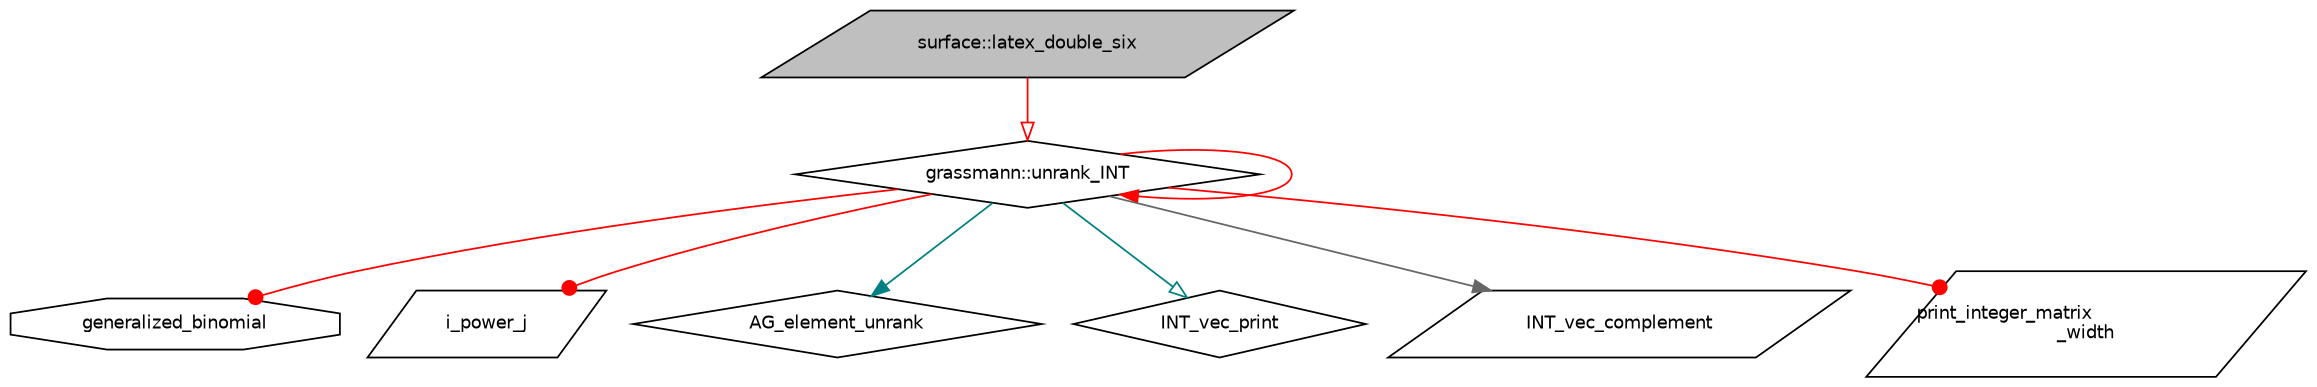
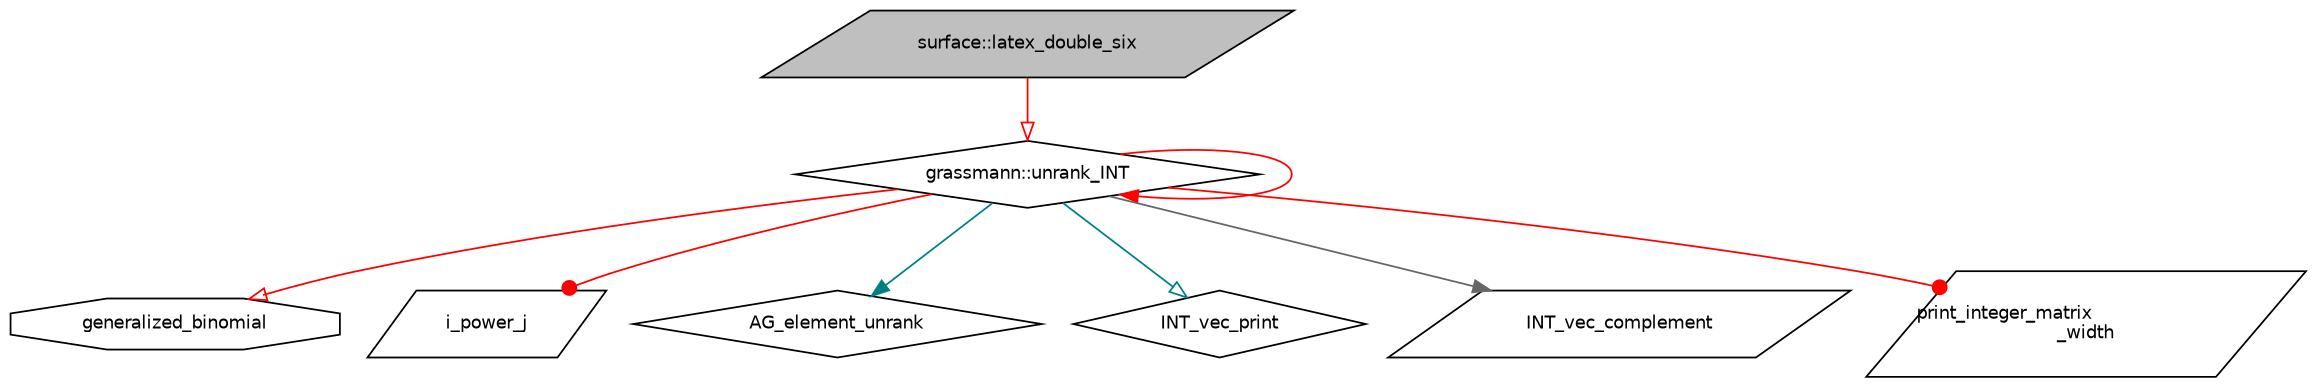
edge "grassmann::unrank_INT" -> "generalized_binomial": arrowhead dot -> onormal
